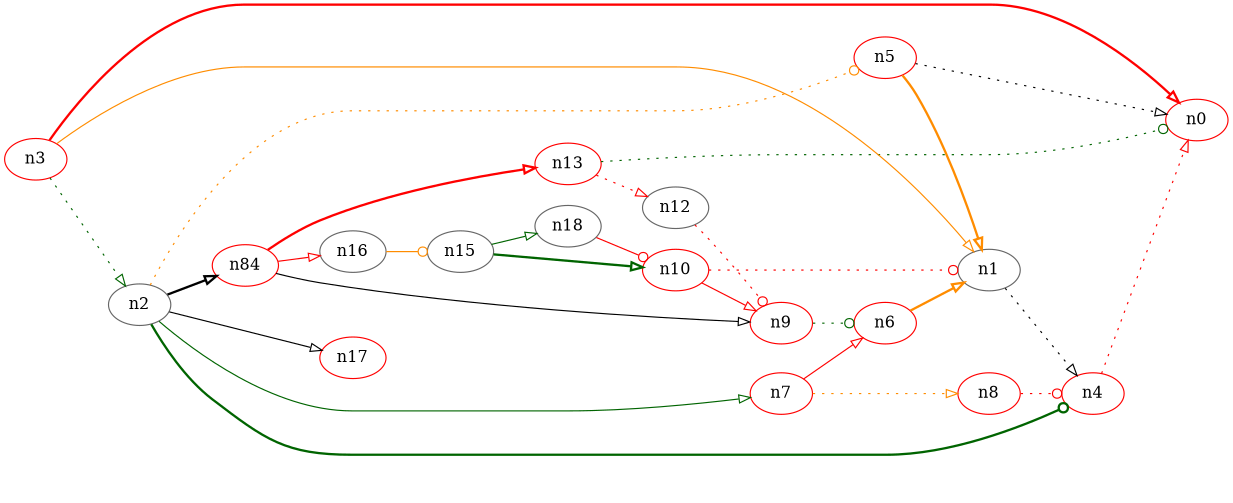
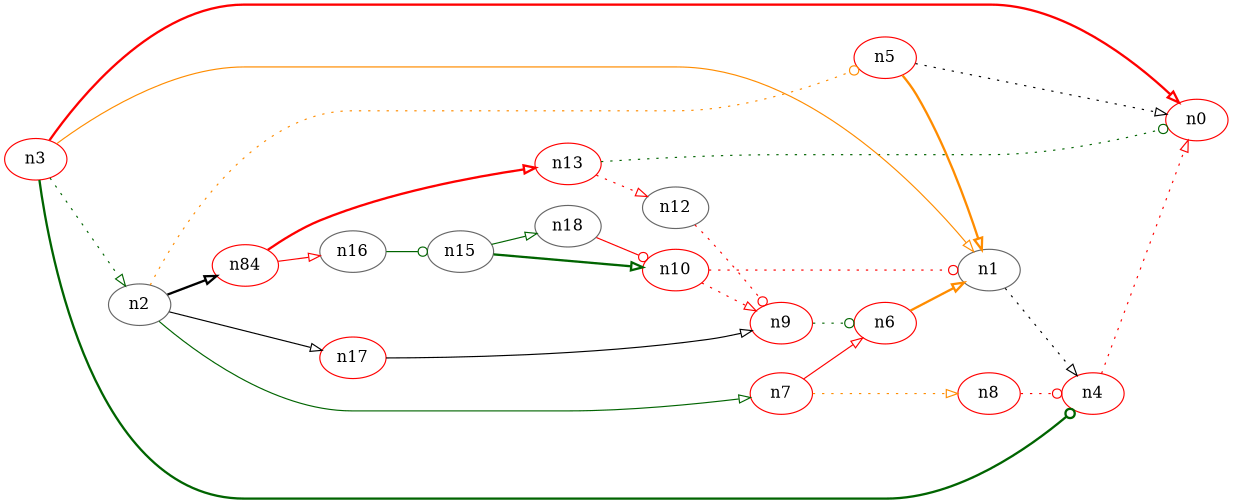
edge "n16" -> "n15": color darkorange -> darkgreen
edge "n10" -> "n9": style solid -> dotted
edge "n84" -> "n9": now "n17" -> "n9"
edge "n2" -> "n4": now "n3" -> "n4"
